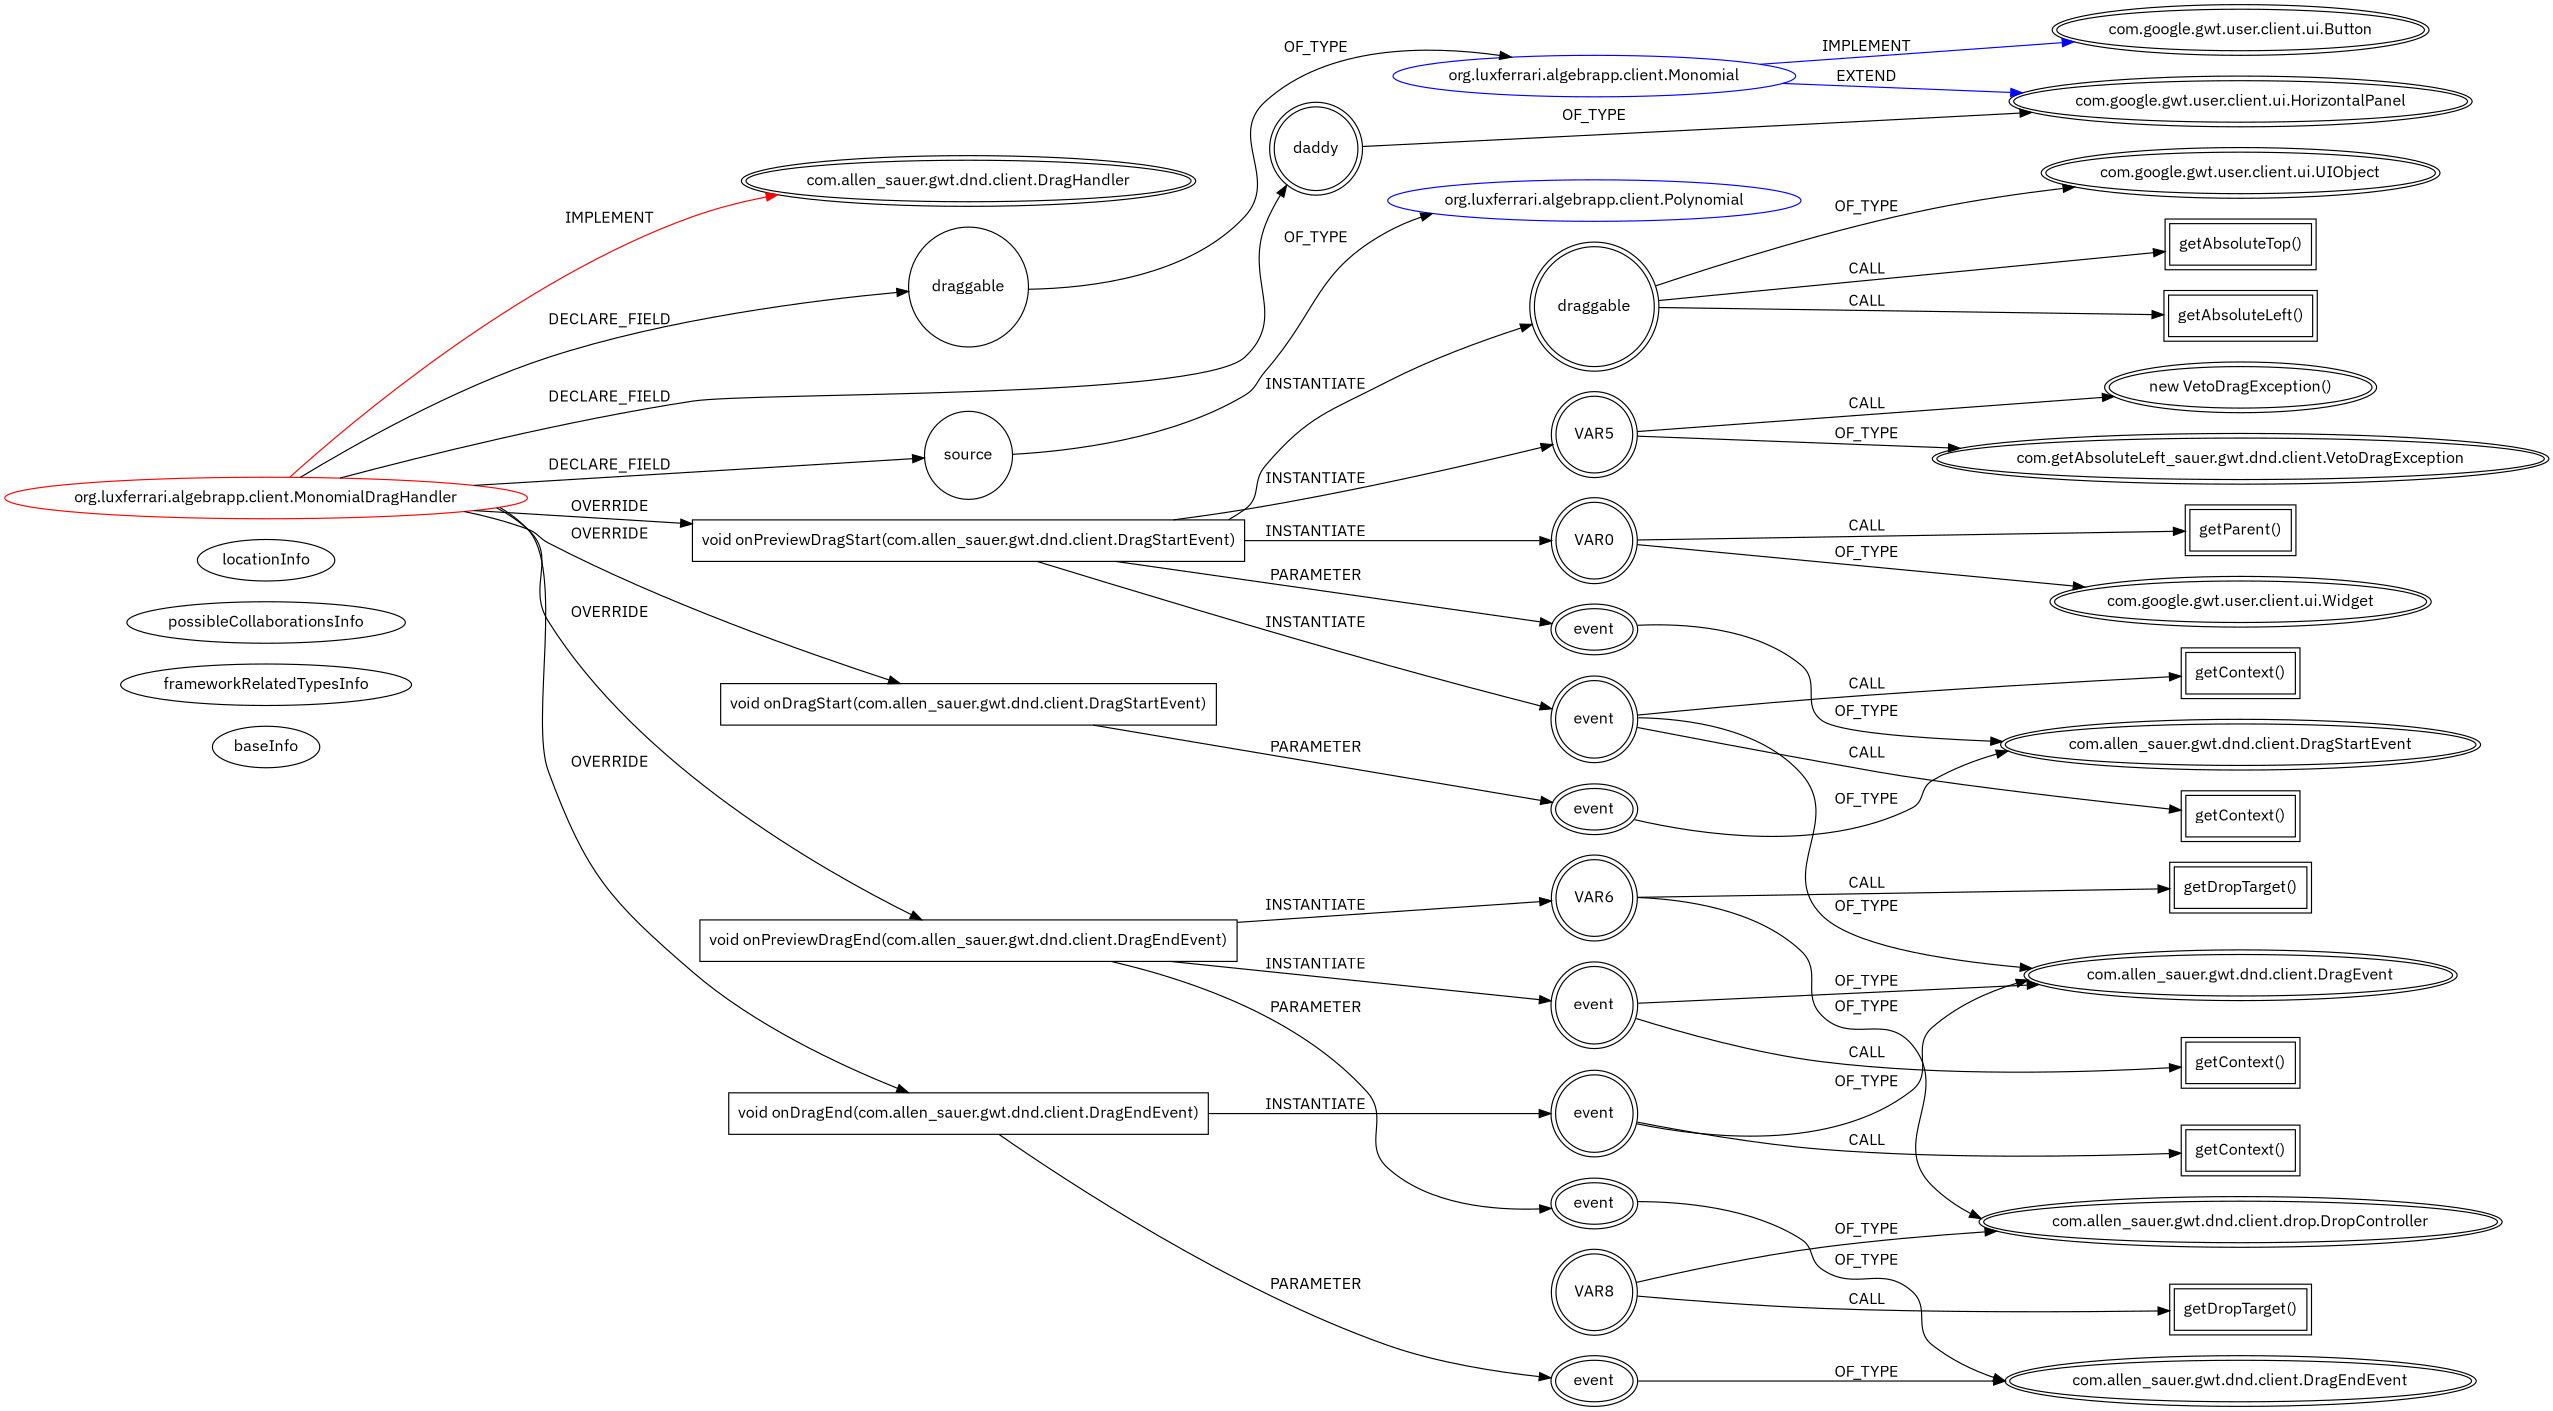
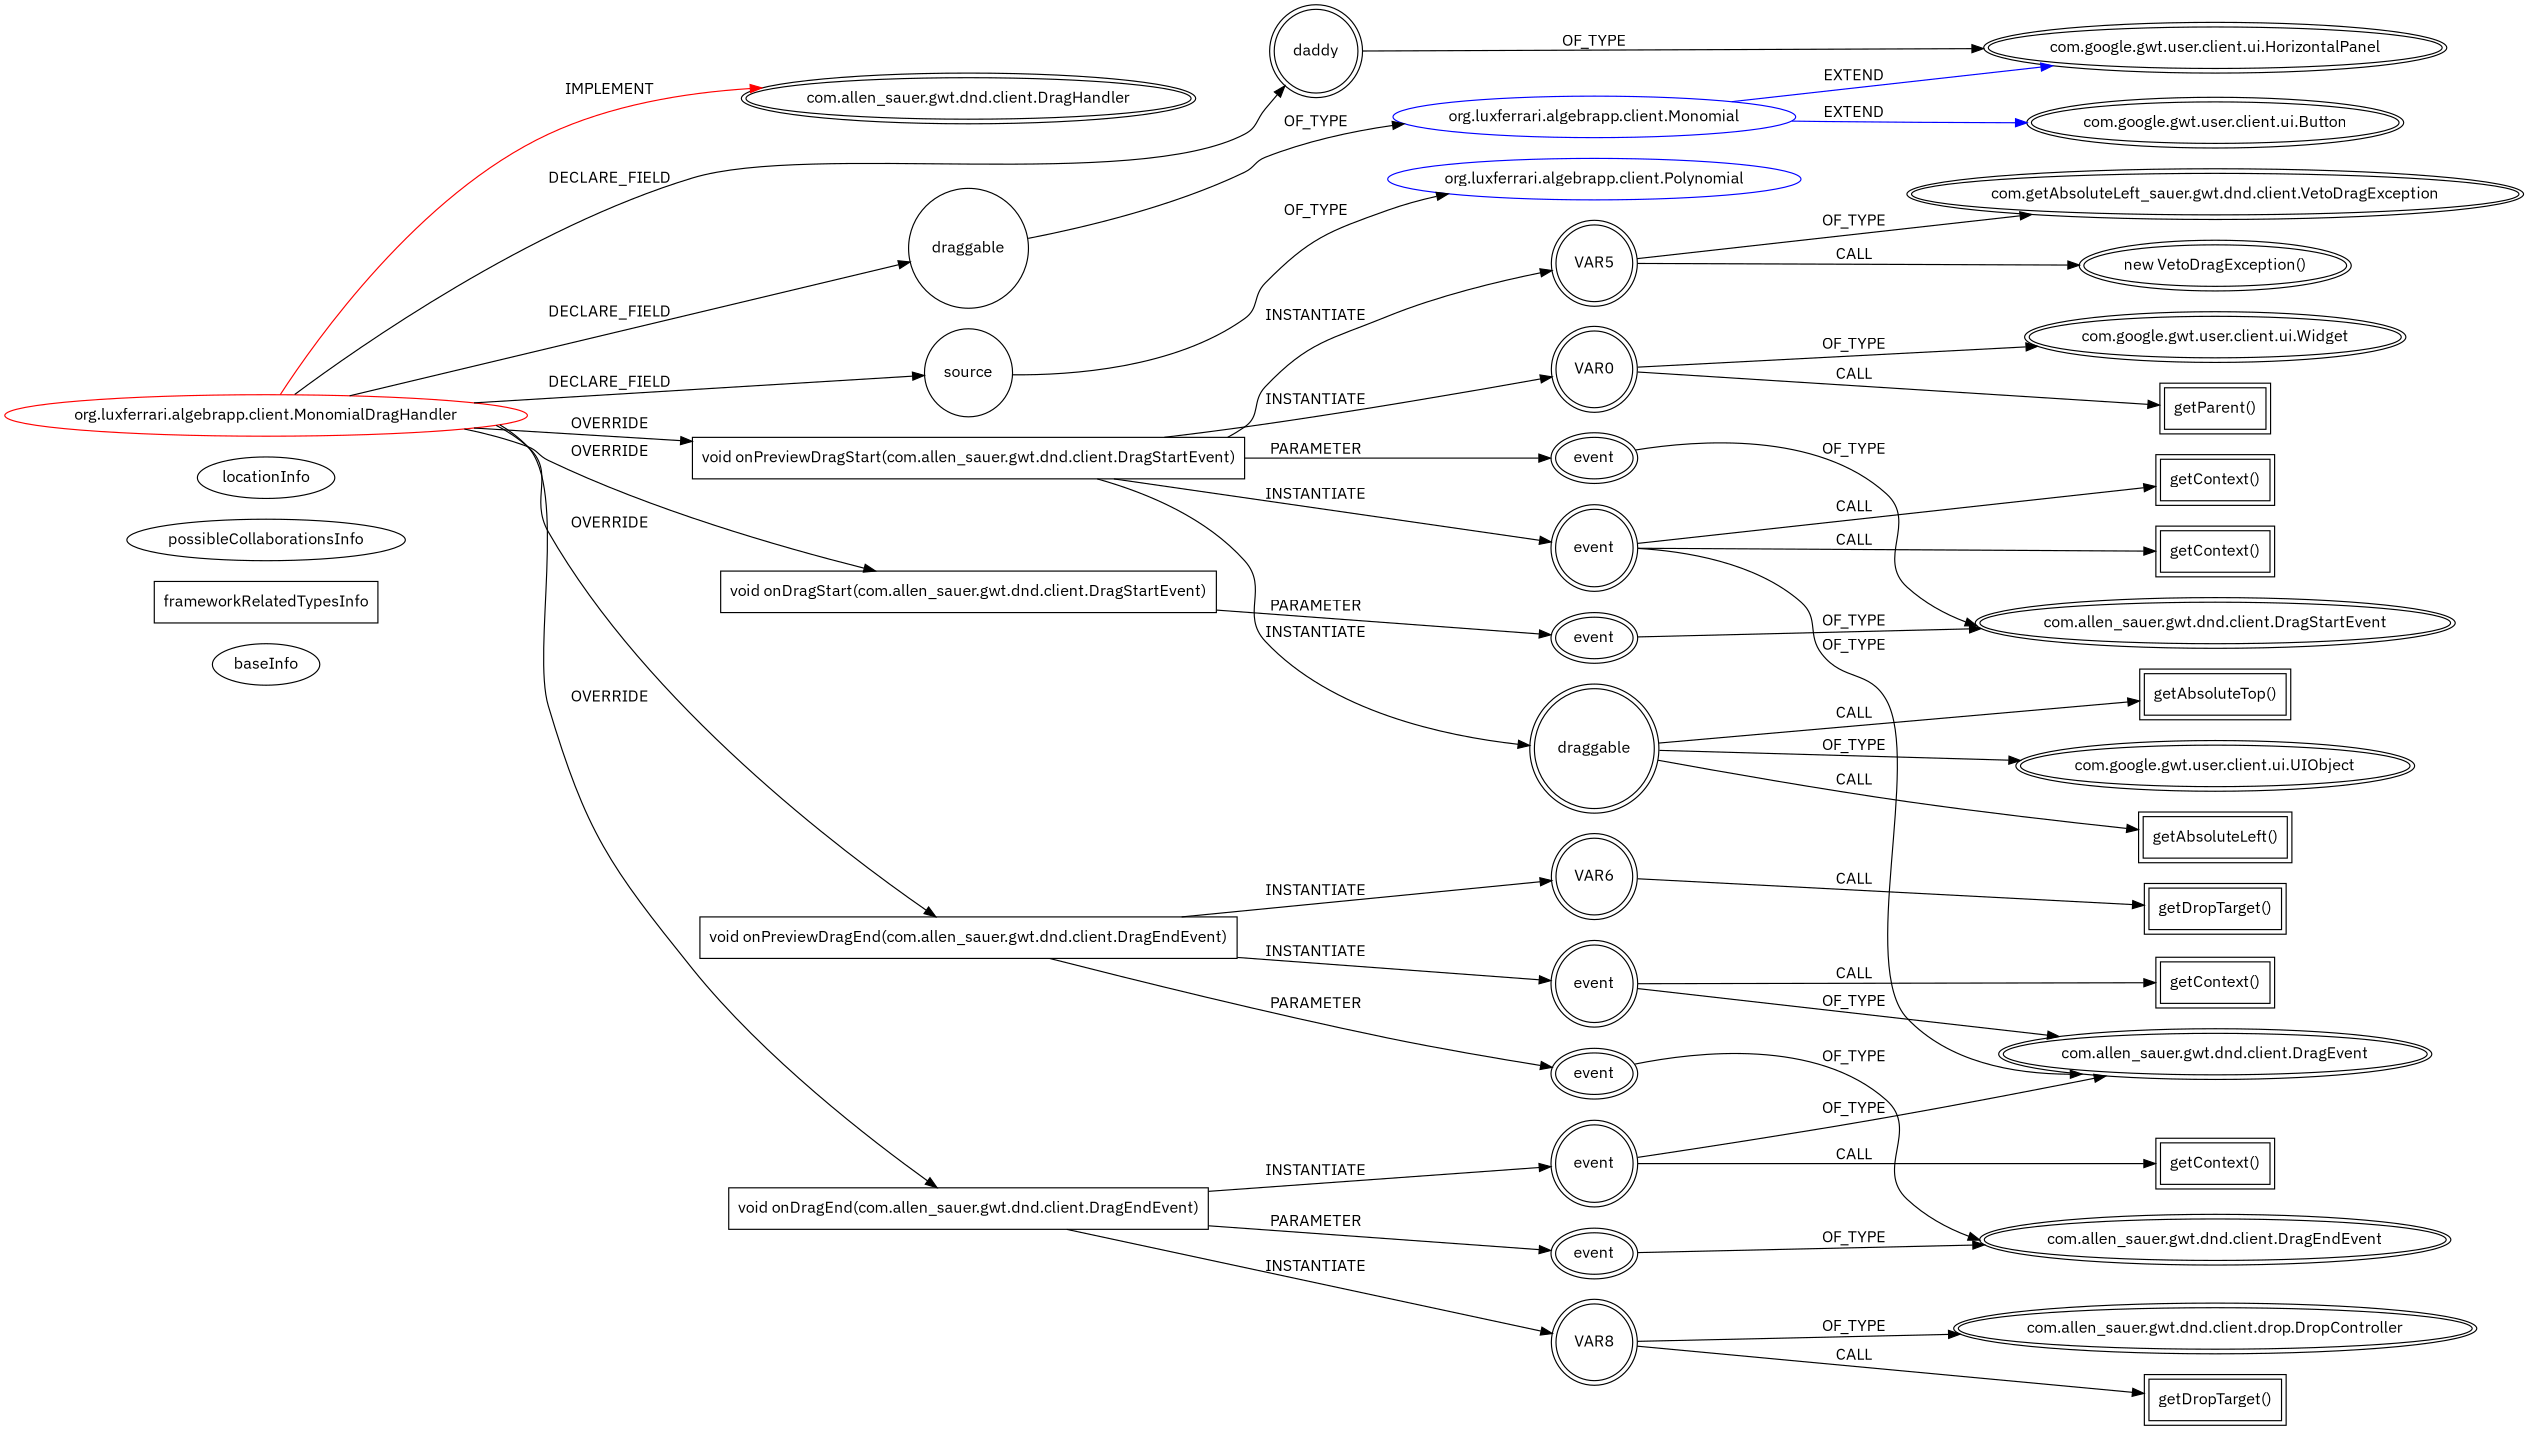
edge "org.luxferrari.algebrapp.client.Monomial" -> "com.google.gwt.user.client.ui.Button": label "IMPLEMENT" -> "EXTEND"
node "frameworkRelatedTypesInfo": shape ellipse -> box
edge "VAR6" -> "com.allen_sauer.gwt.dnd.client.drop.DropController": removed, label "OF_TYPE"
edge "void onDragEnd(com.allen_sauer.gwt.dnd.client.DragEndEvent)" -> "VAR8": added, label "INSTANTIATE"
